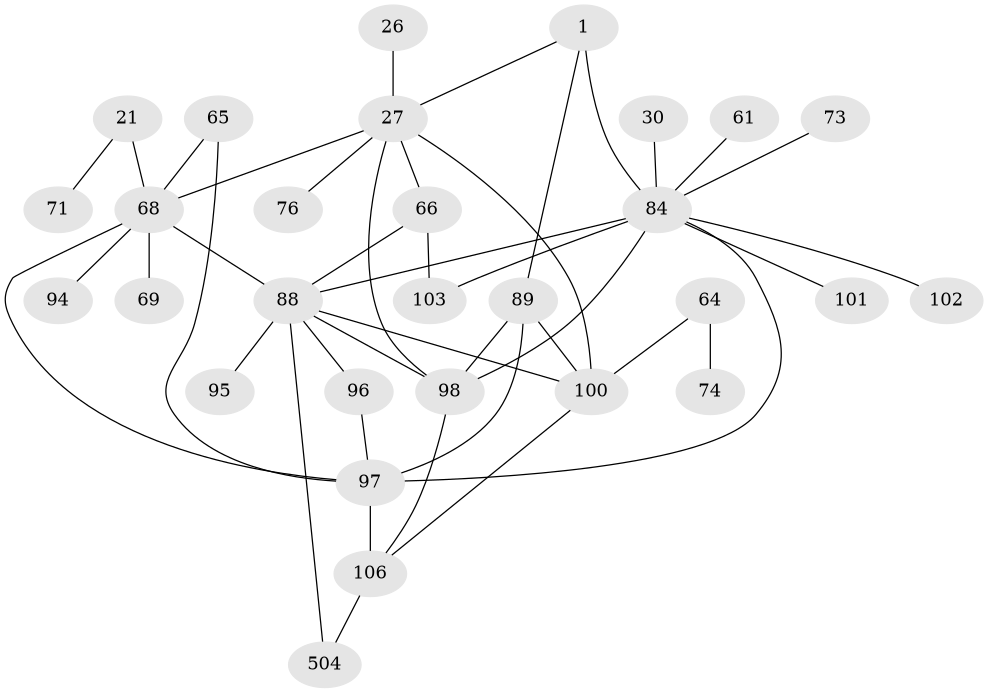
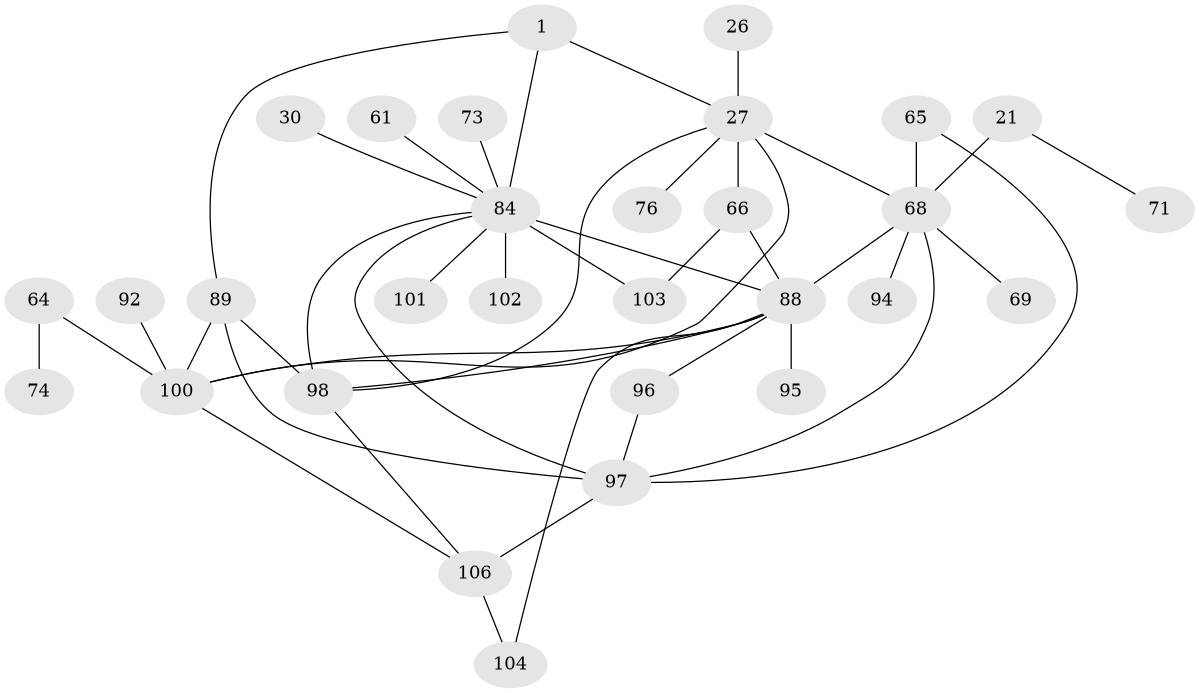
node "92": added
node "504": label "504" -> "104"
